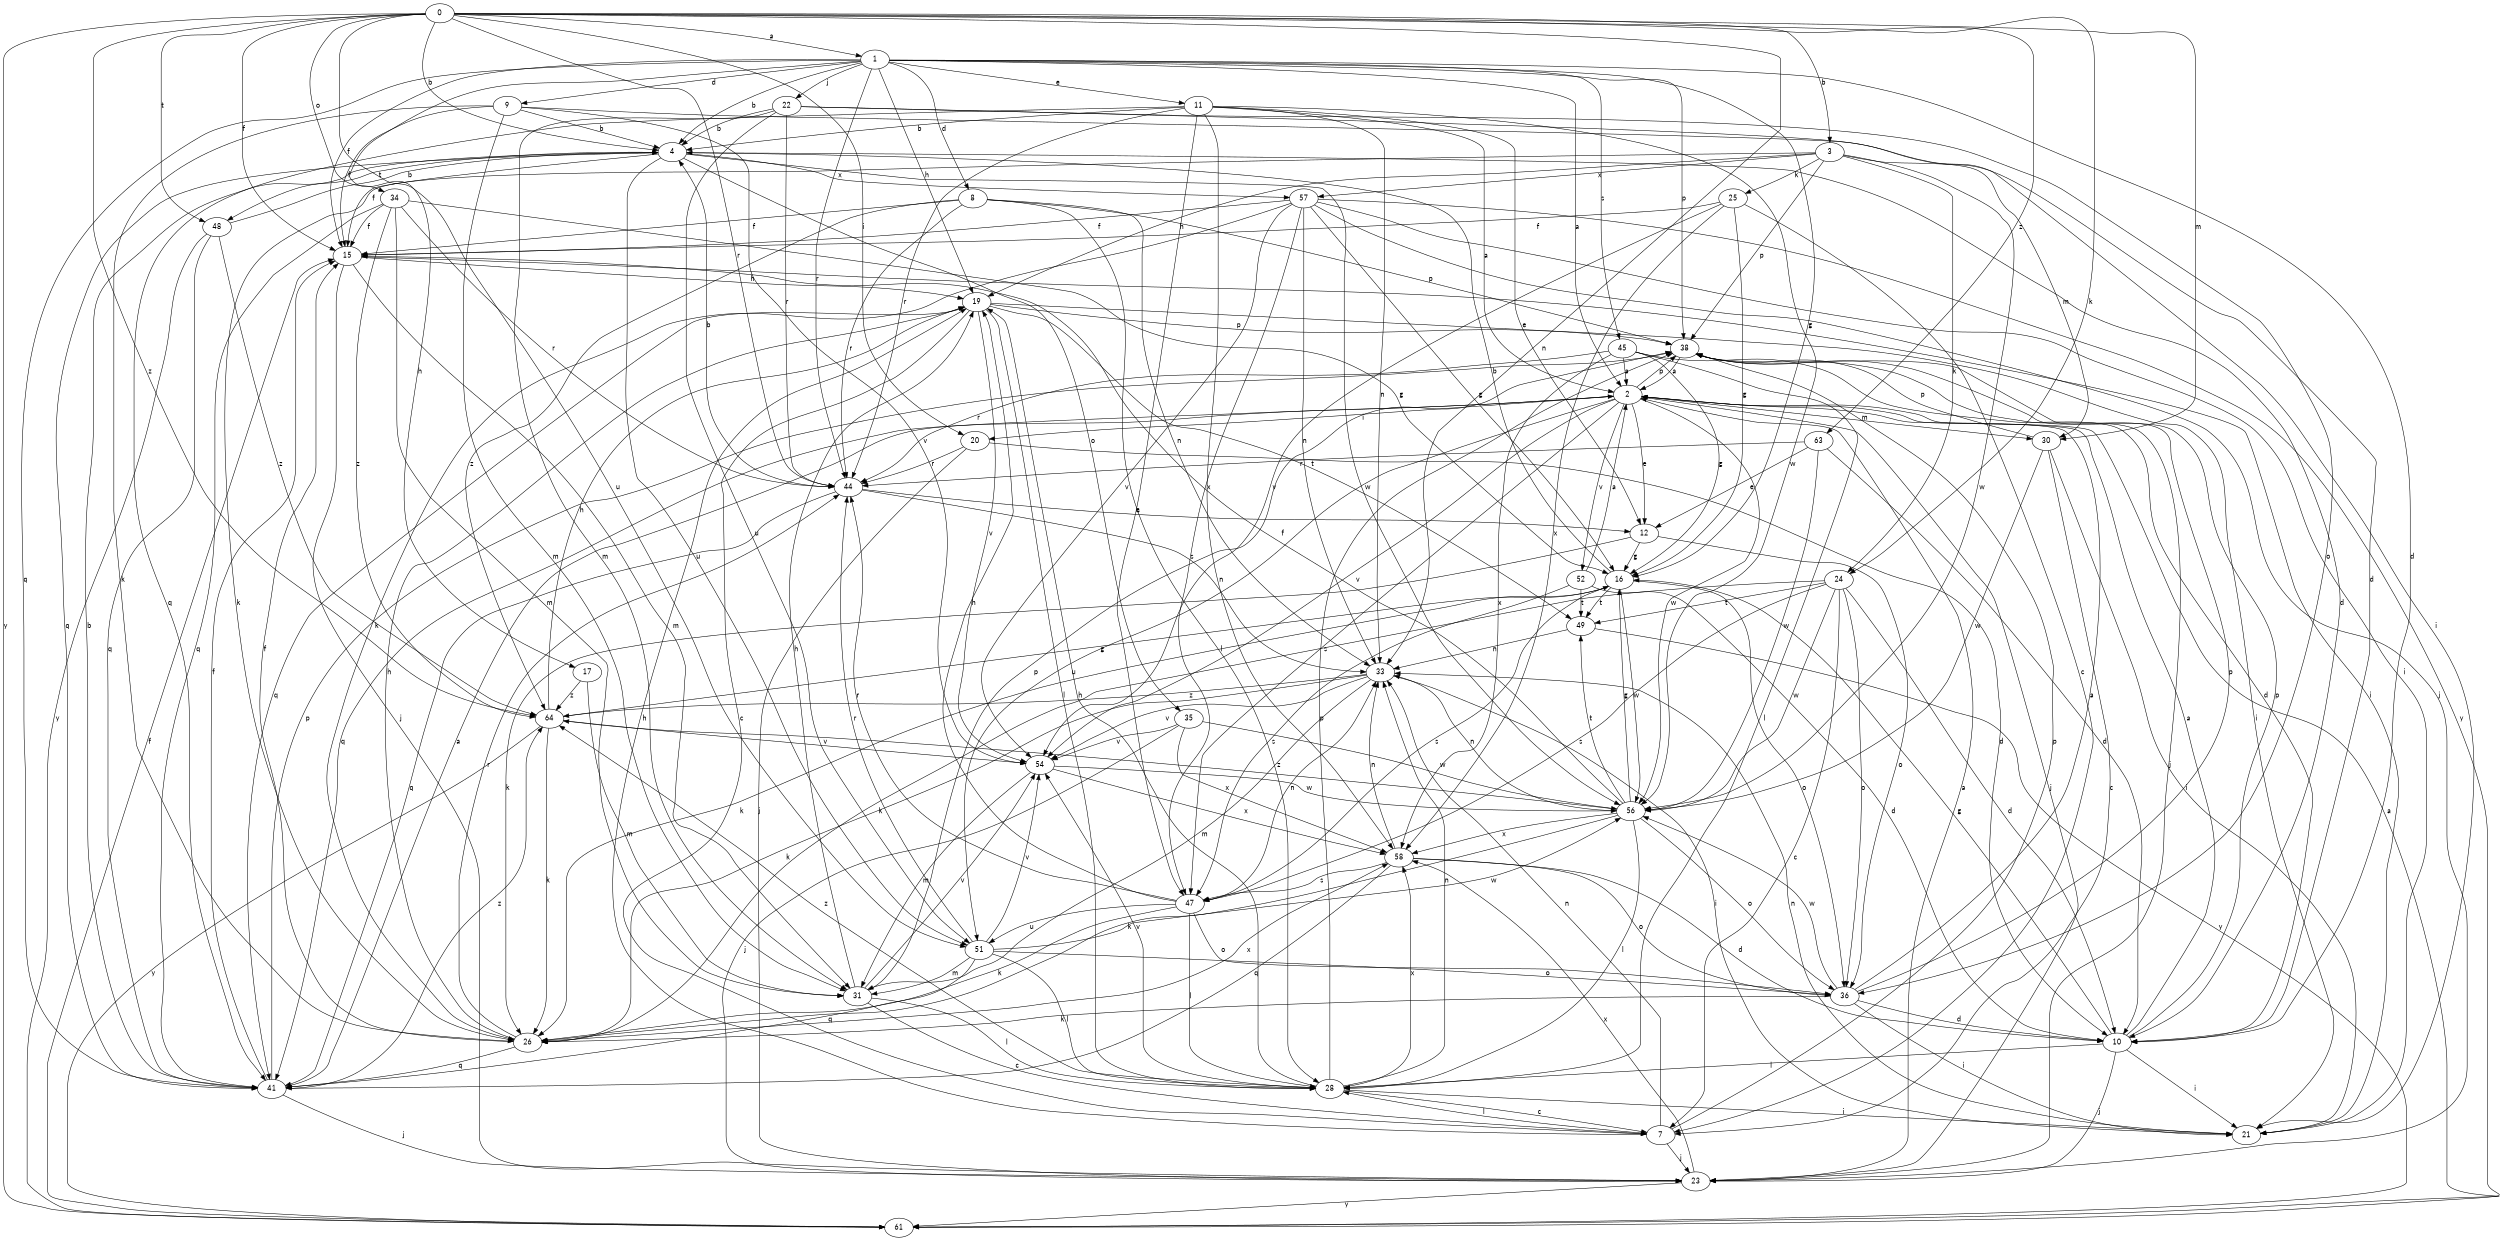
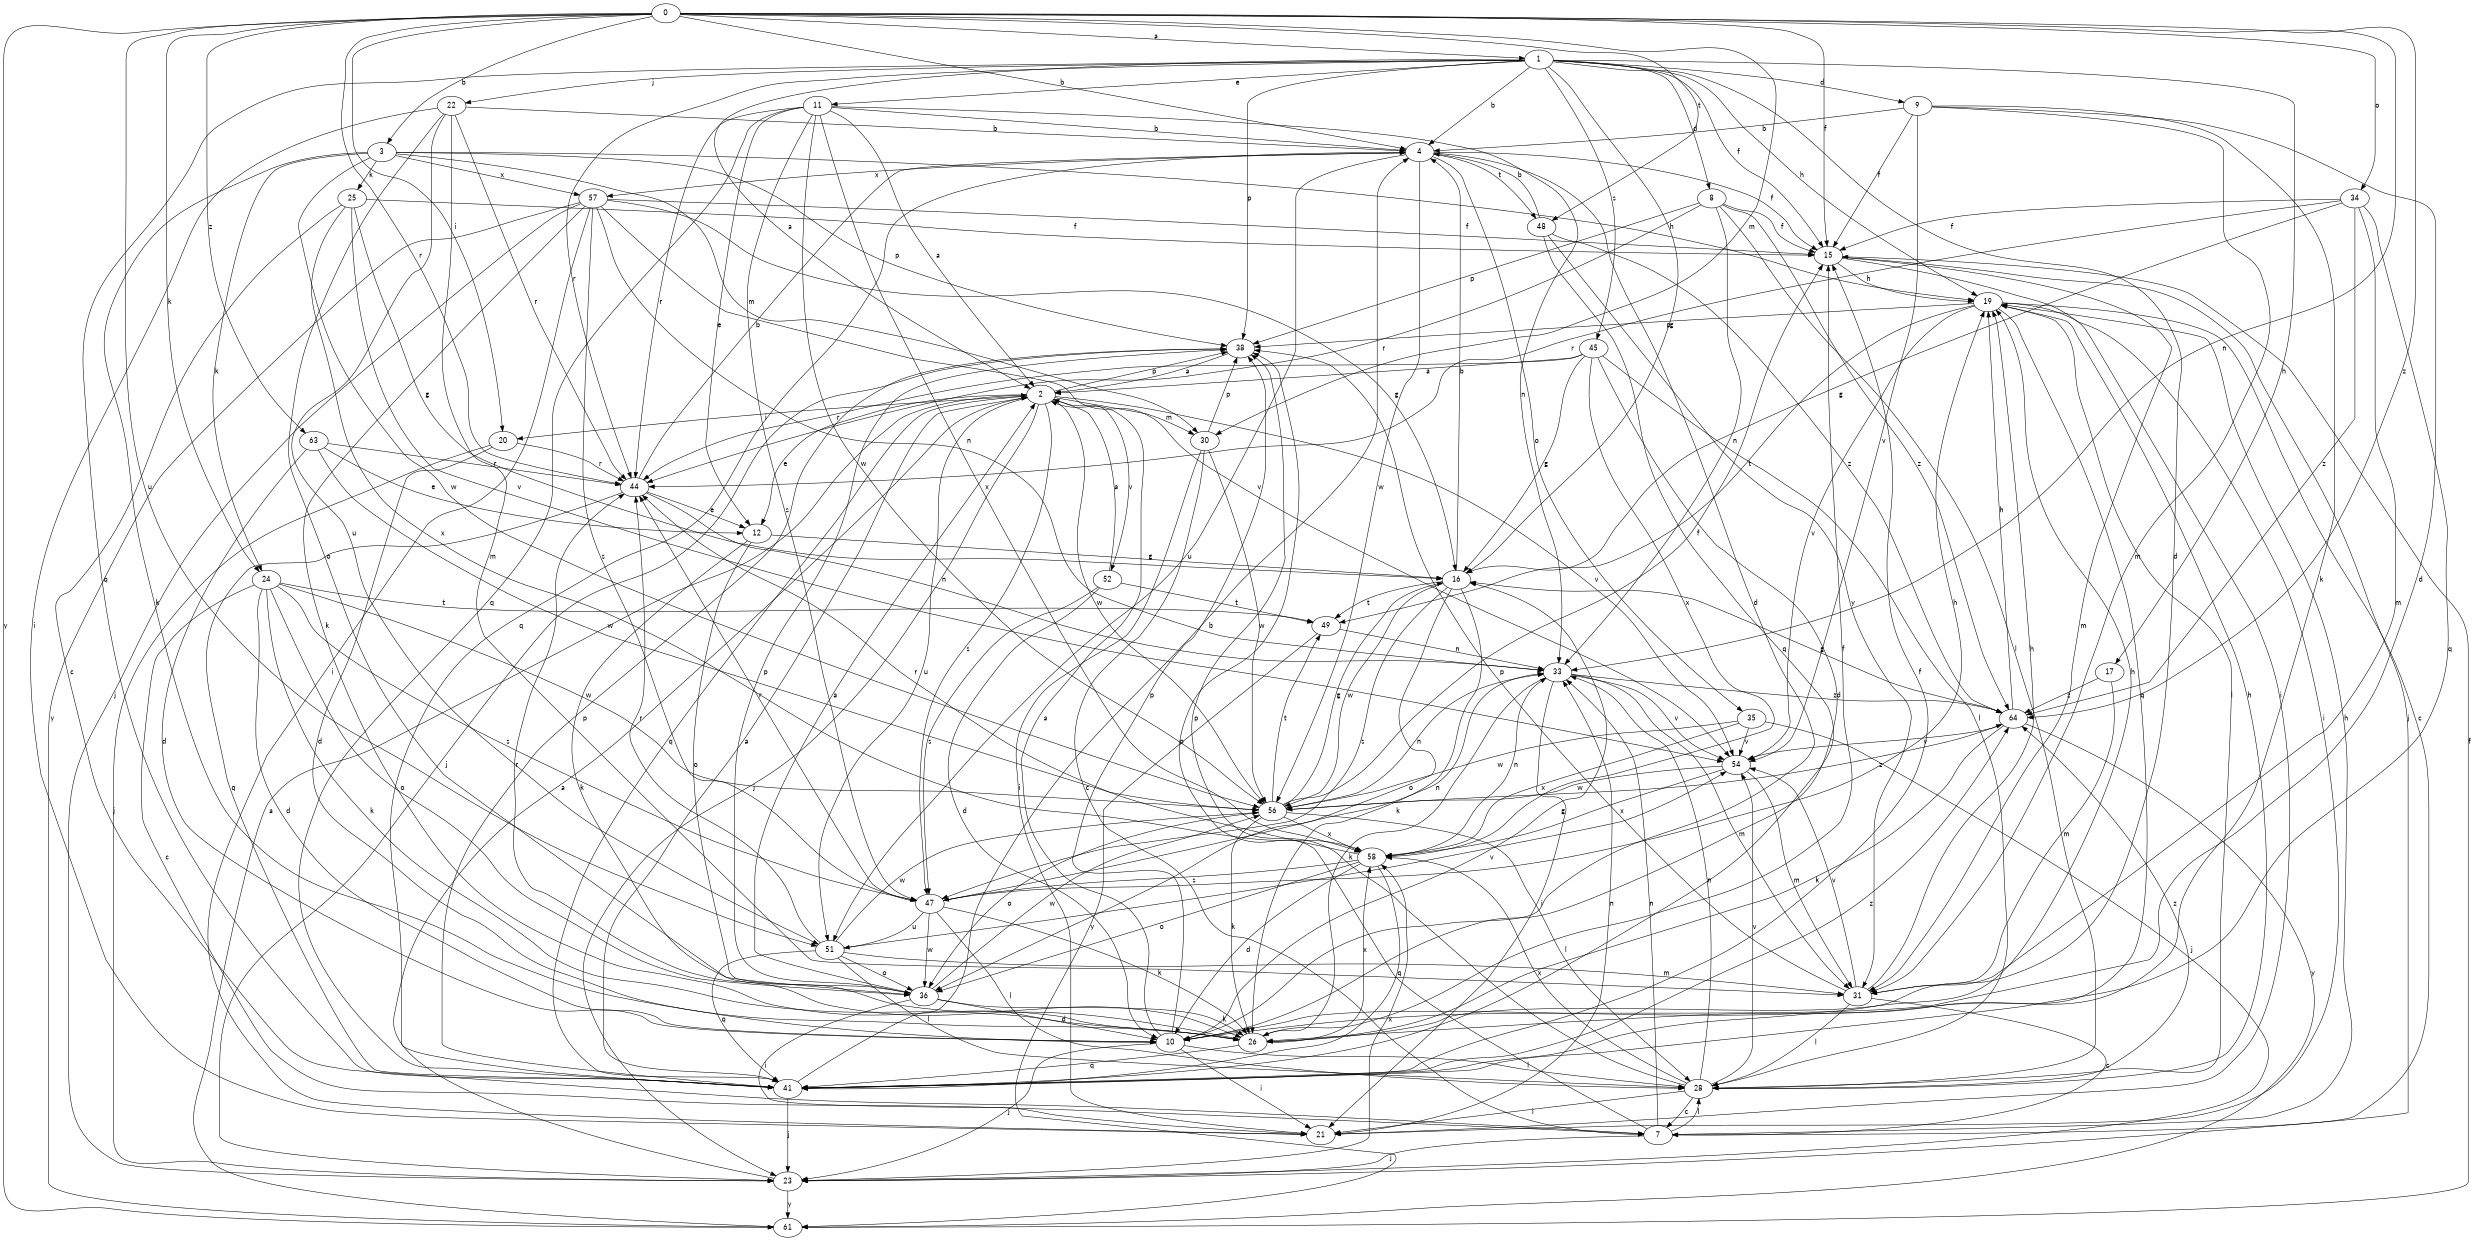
edge "58" -> "44": added, label "r"
edge "47" -> "36": label "o" -> "w"
edge "48" -> "61": now "48" -> "31"
